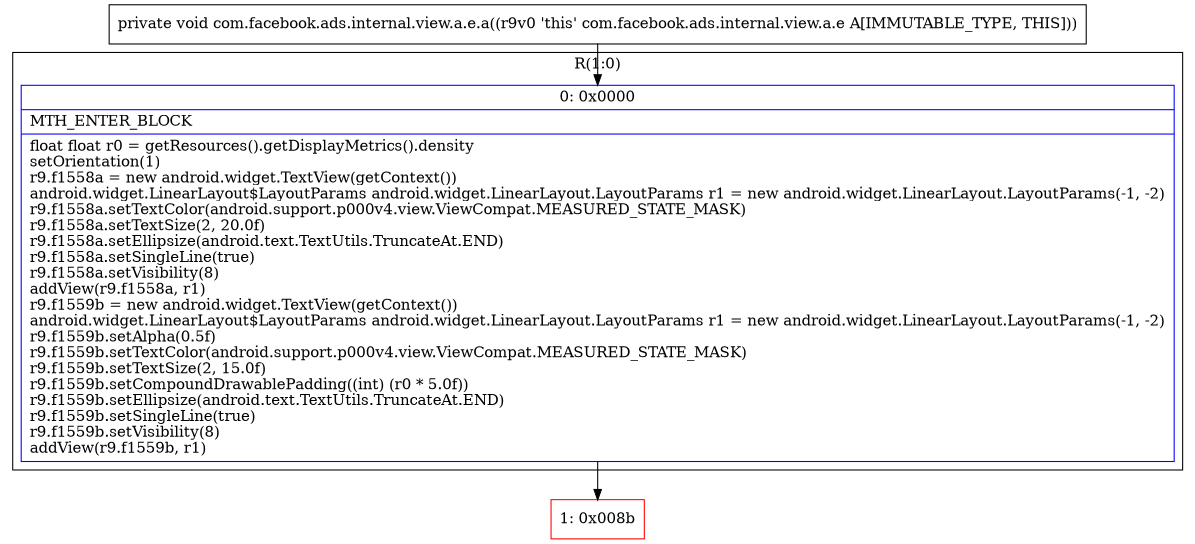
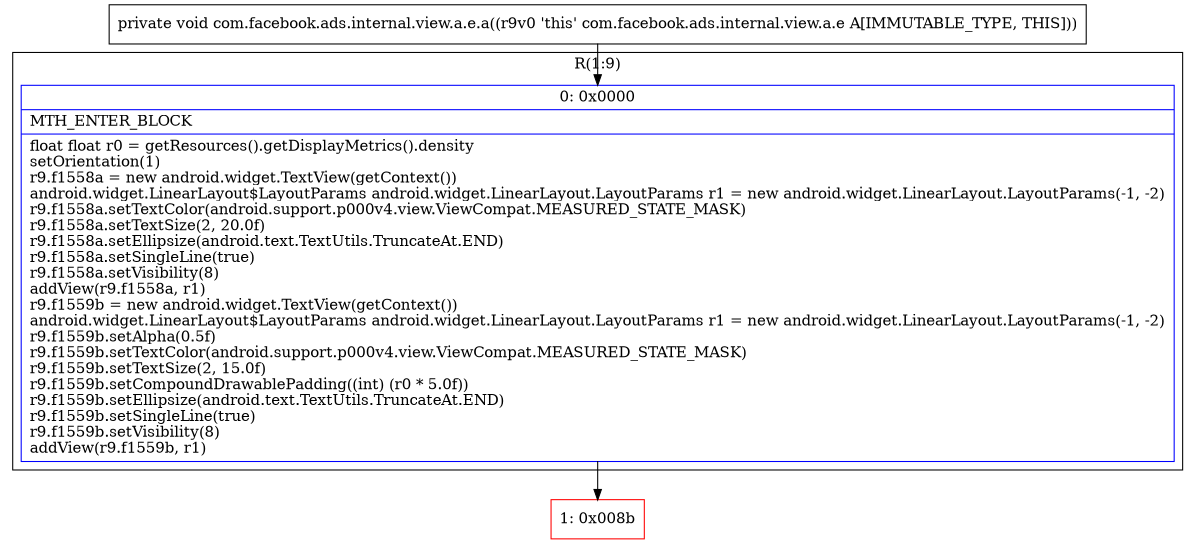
cluster "R(1:0)": label "R(1:0)" -> "R(1:9)"
